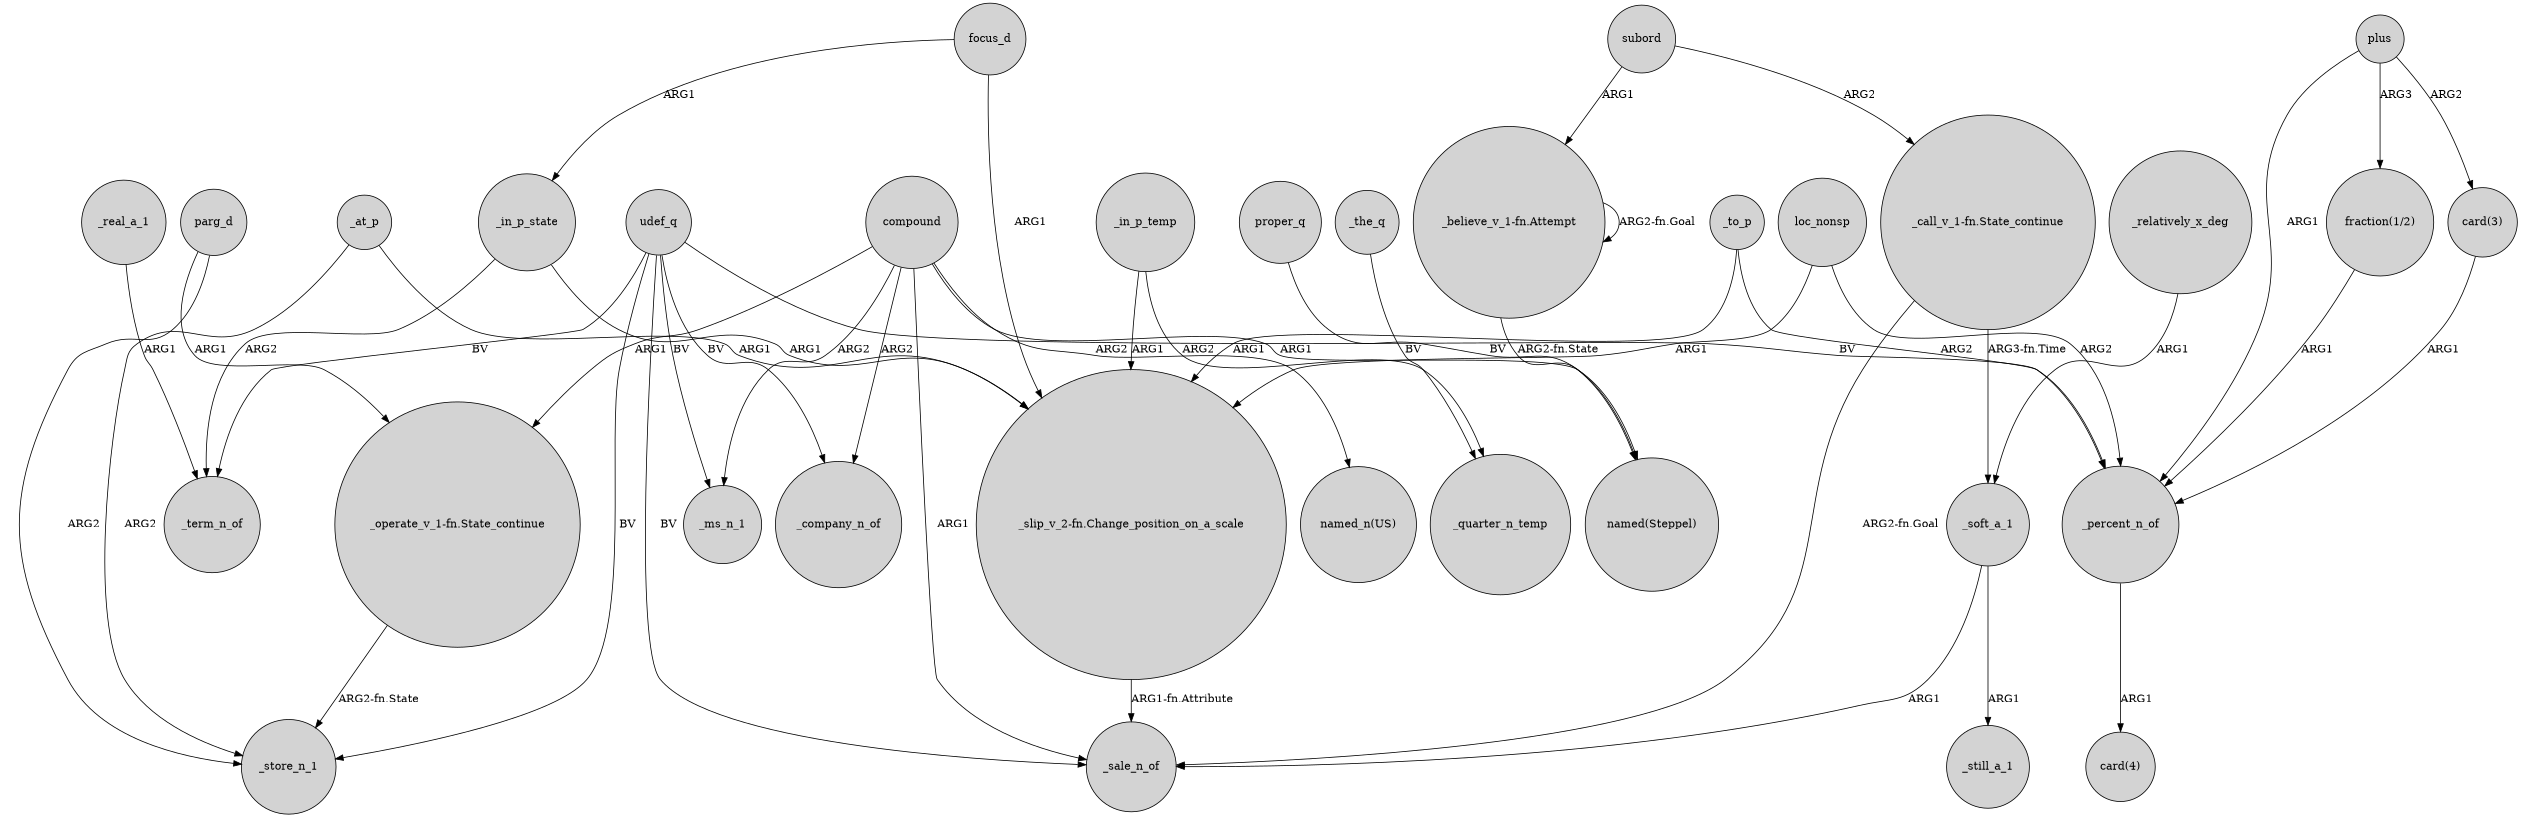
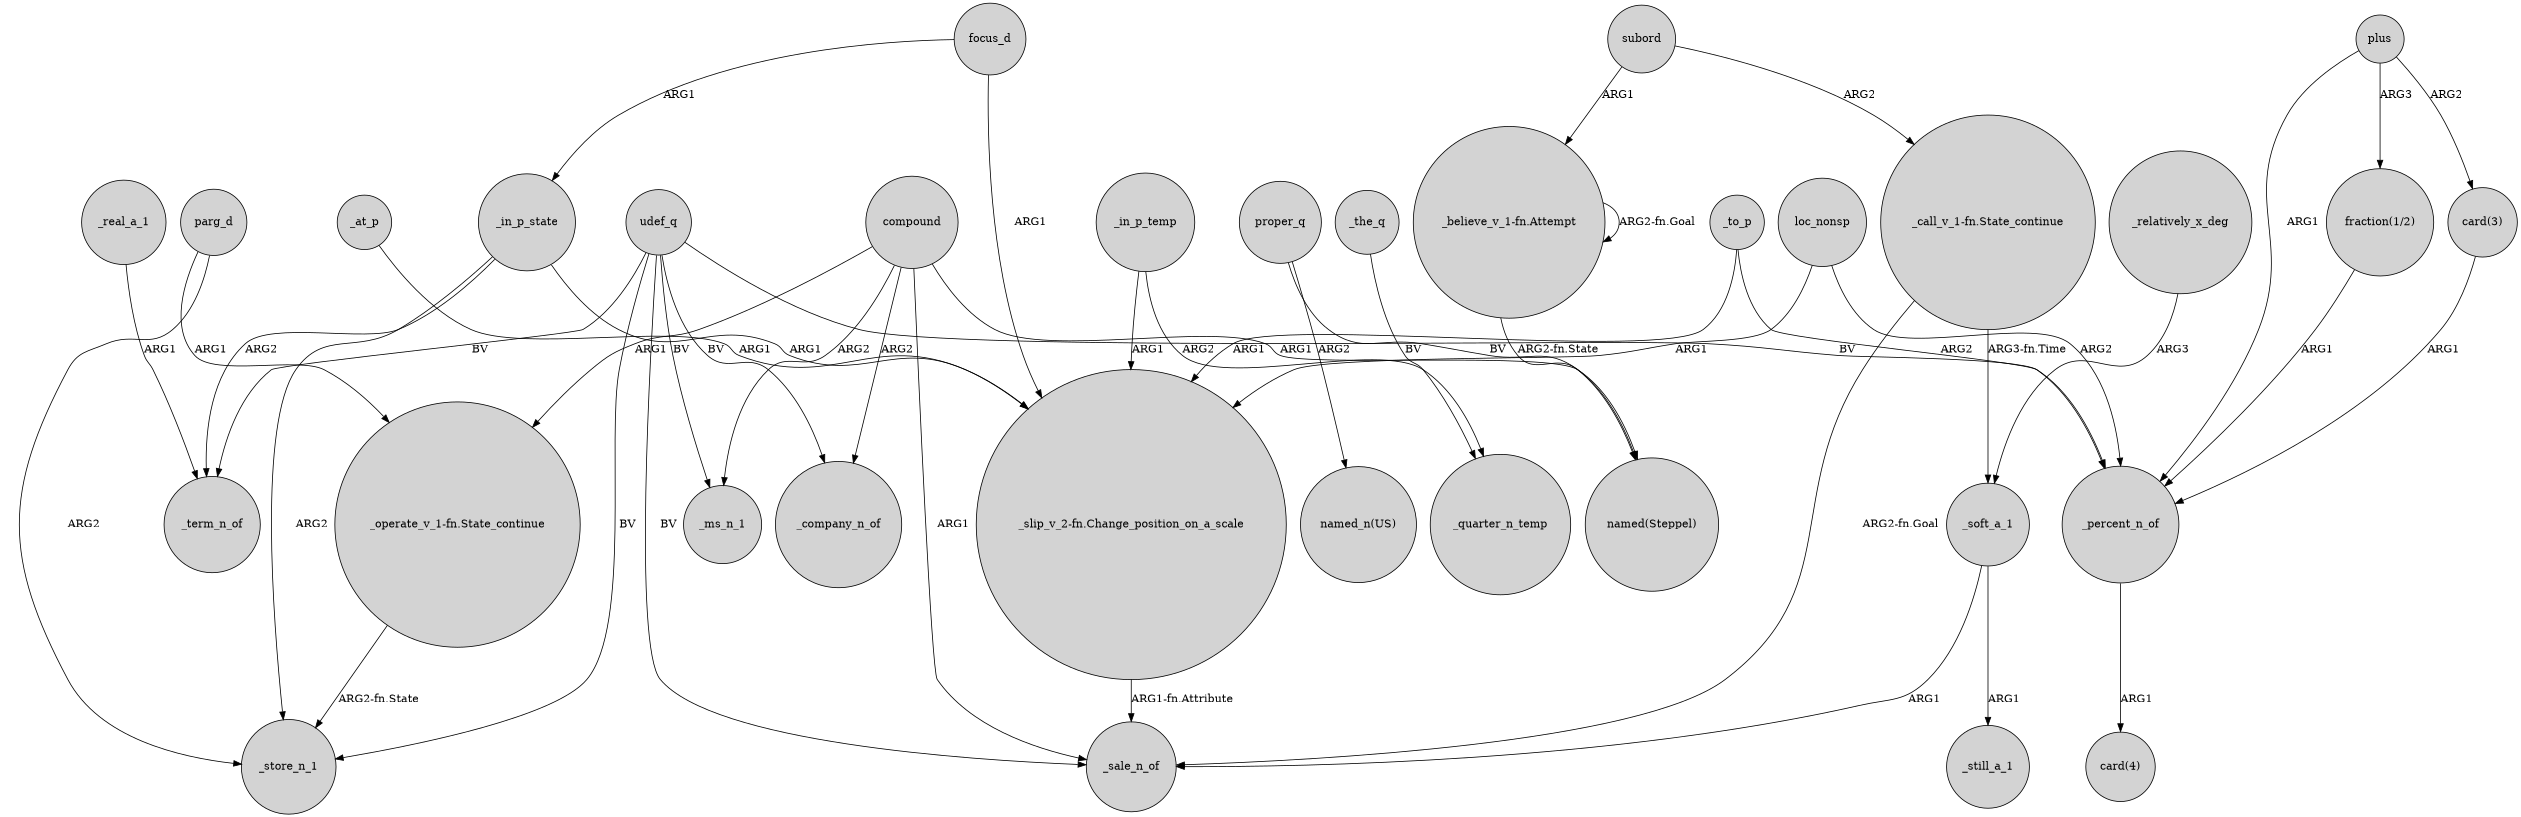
edge "_relatively_x_deg" -> "_soft_a_1": label "ARG1" -> "ARG3"
edge "compound" -> "named_n(US)": now "proper_q" -> "named_n(US)"
edge "_at_p" -> "_store_n_1": now "_in_p_state" -> "_store_n_1"
